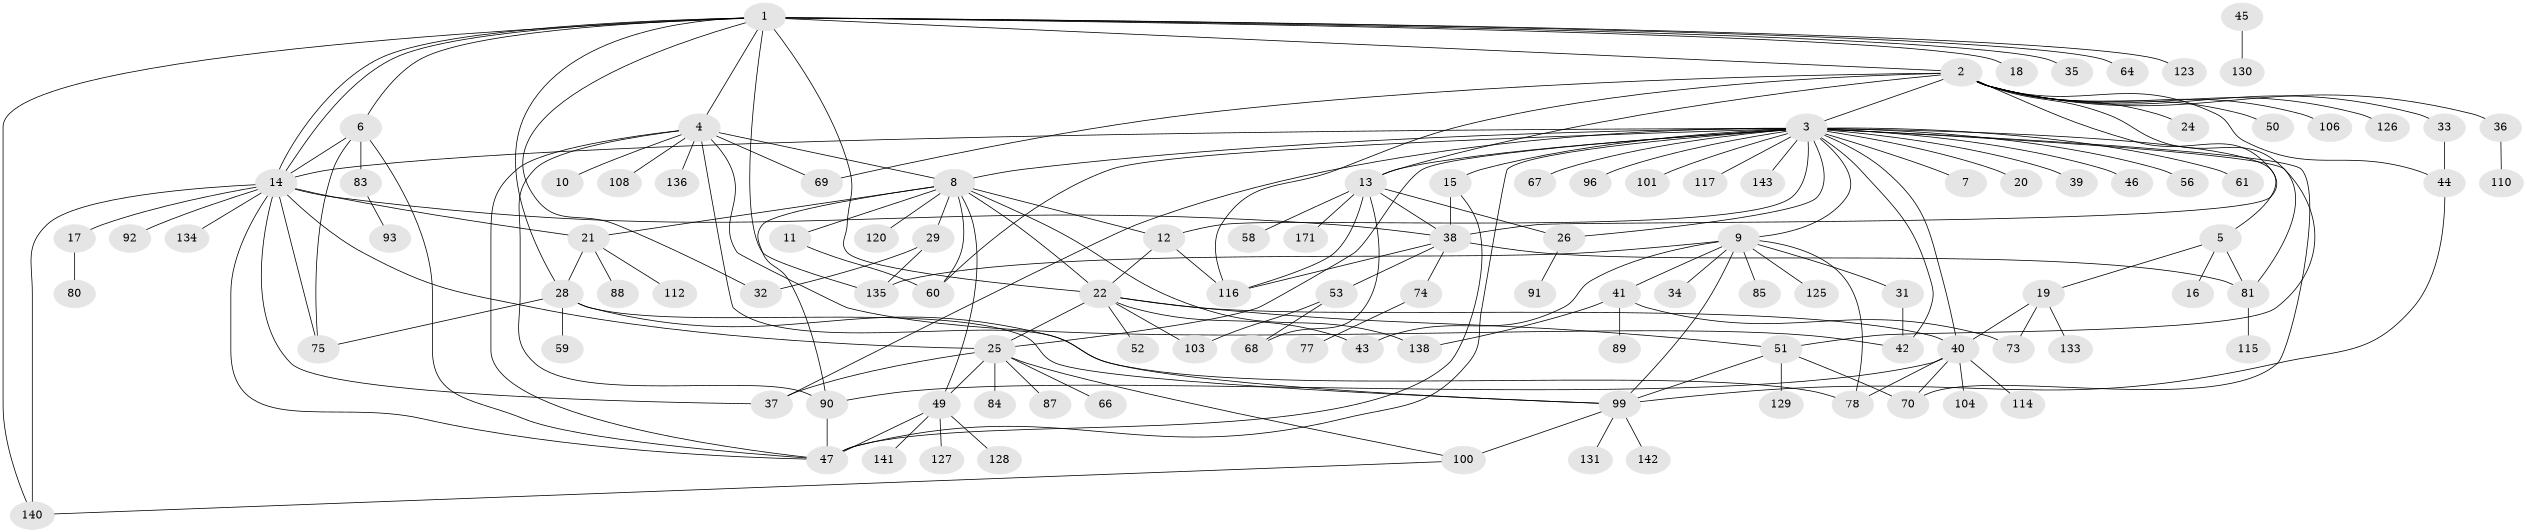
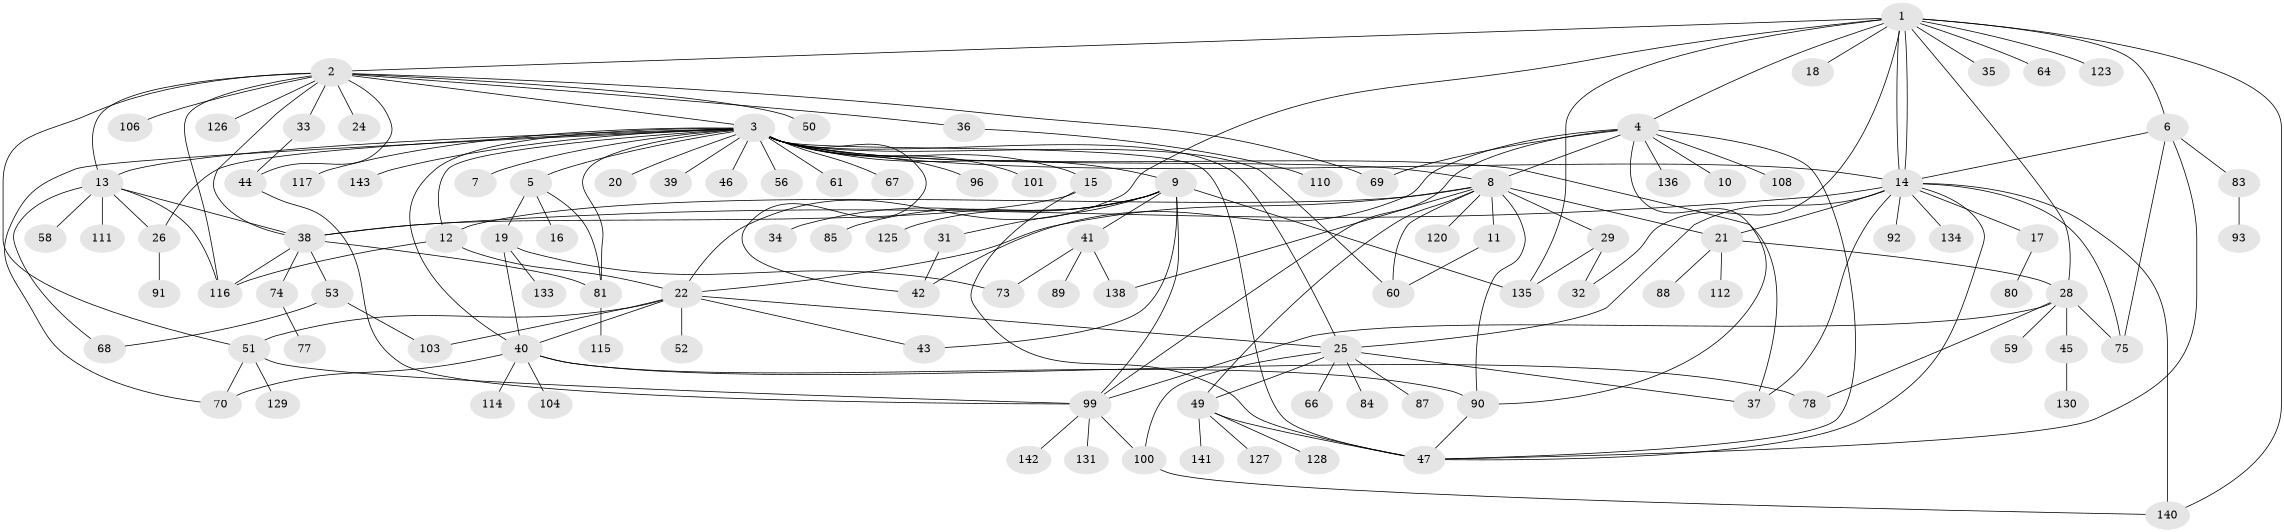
node "171": label "171" -> "111"
edge "9" -- "78": removed
edge "28" -- "45": added
